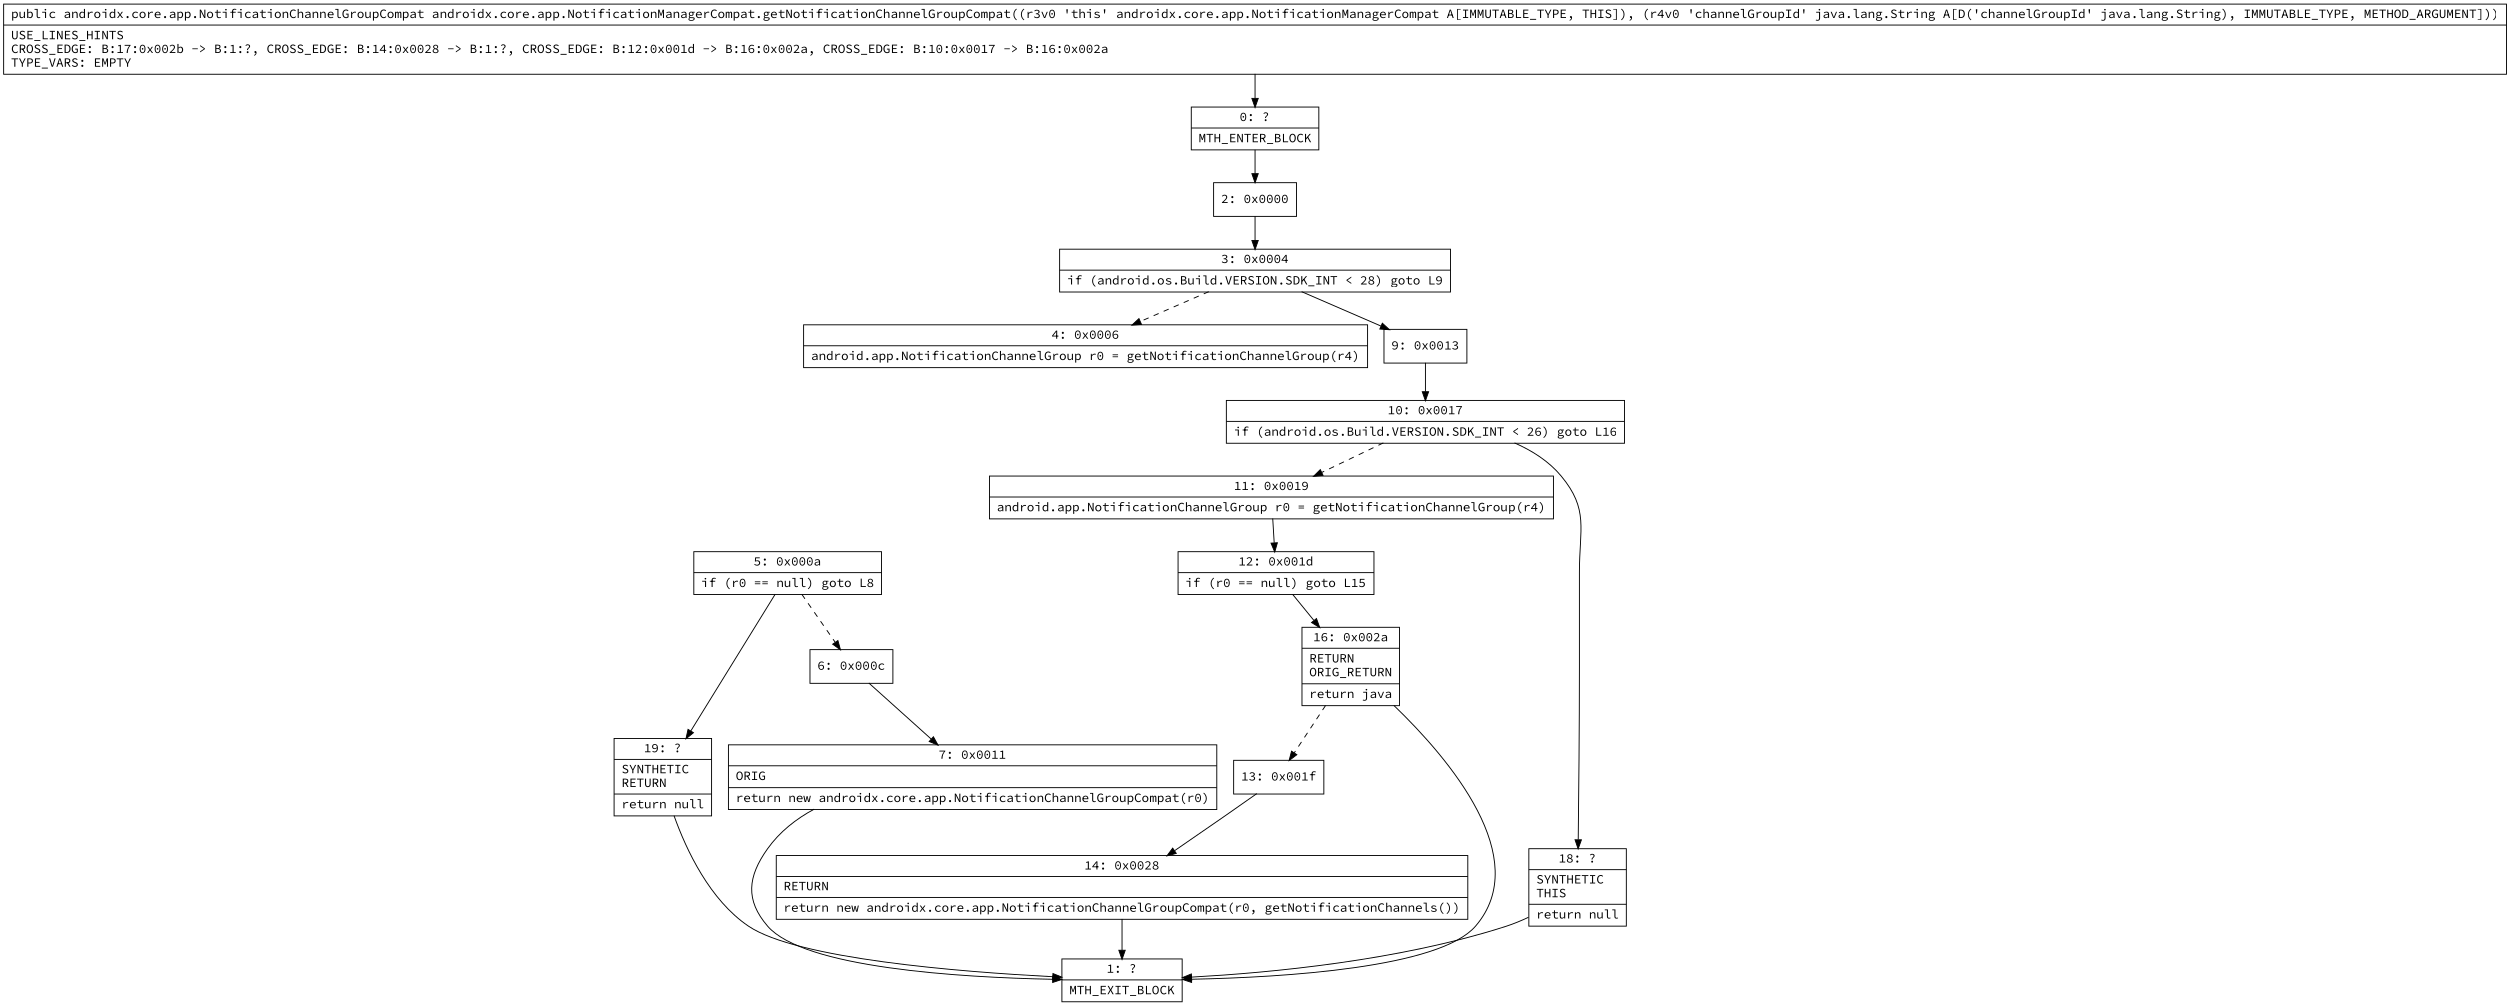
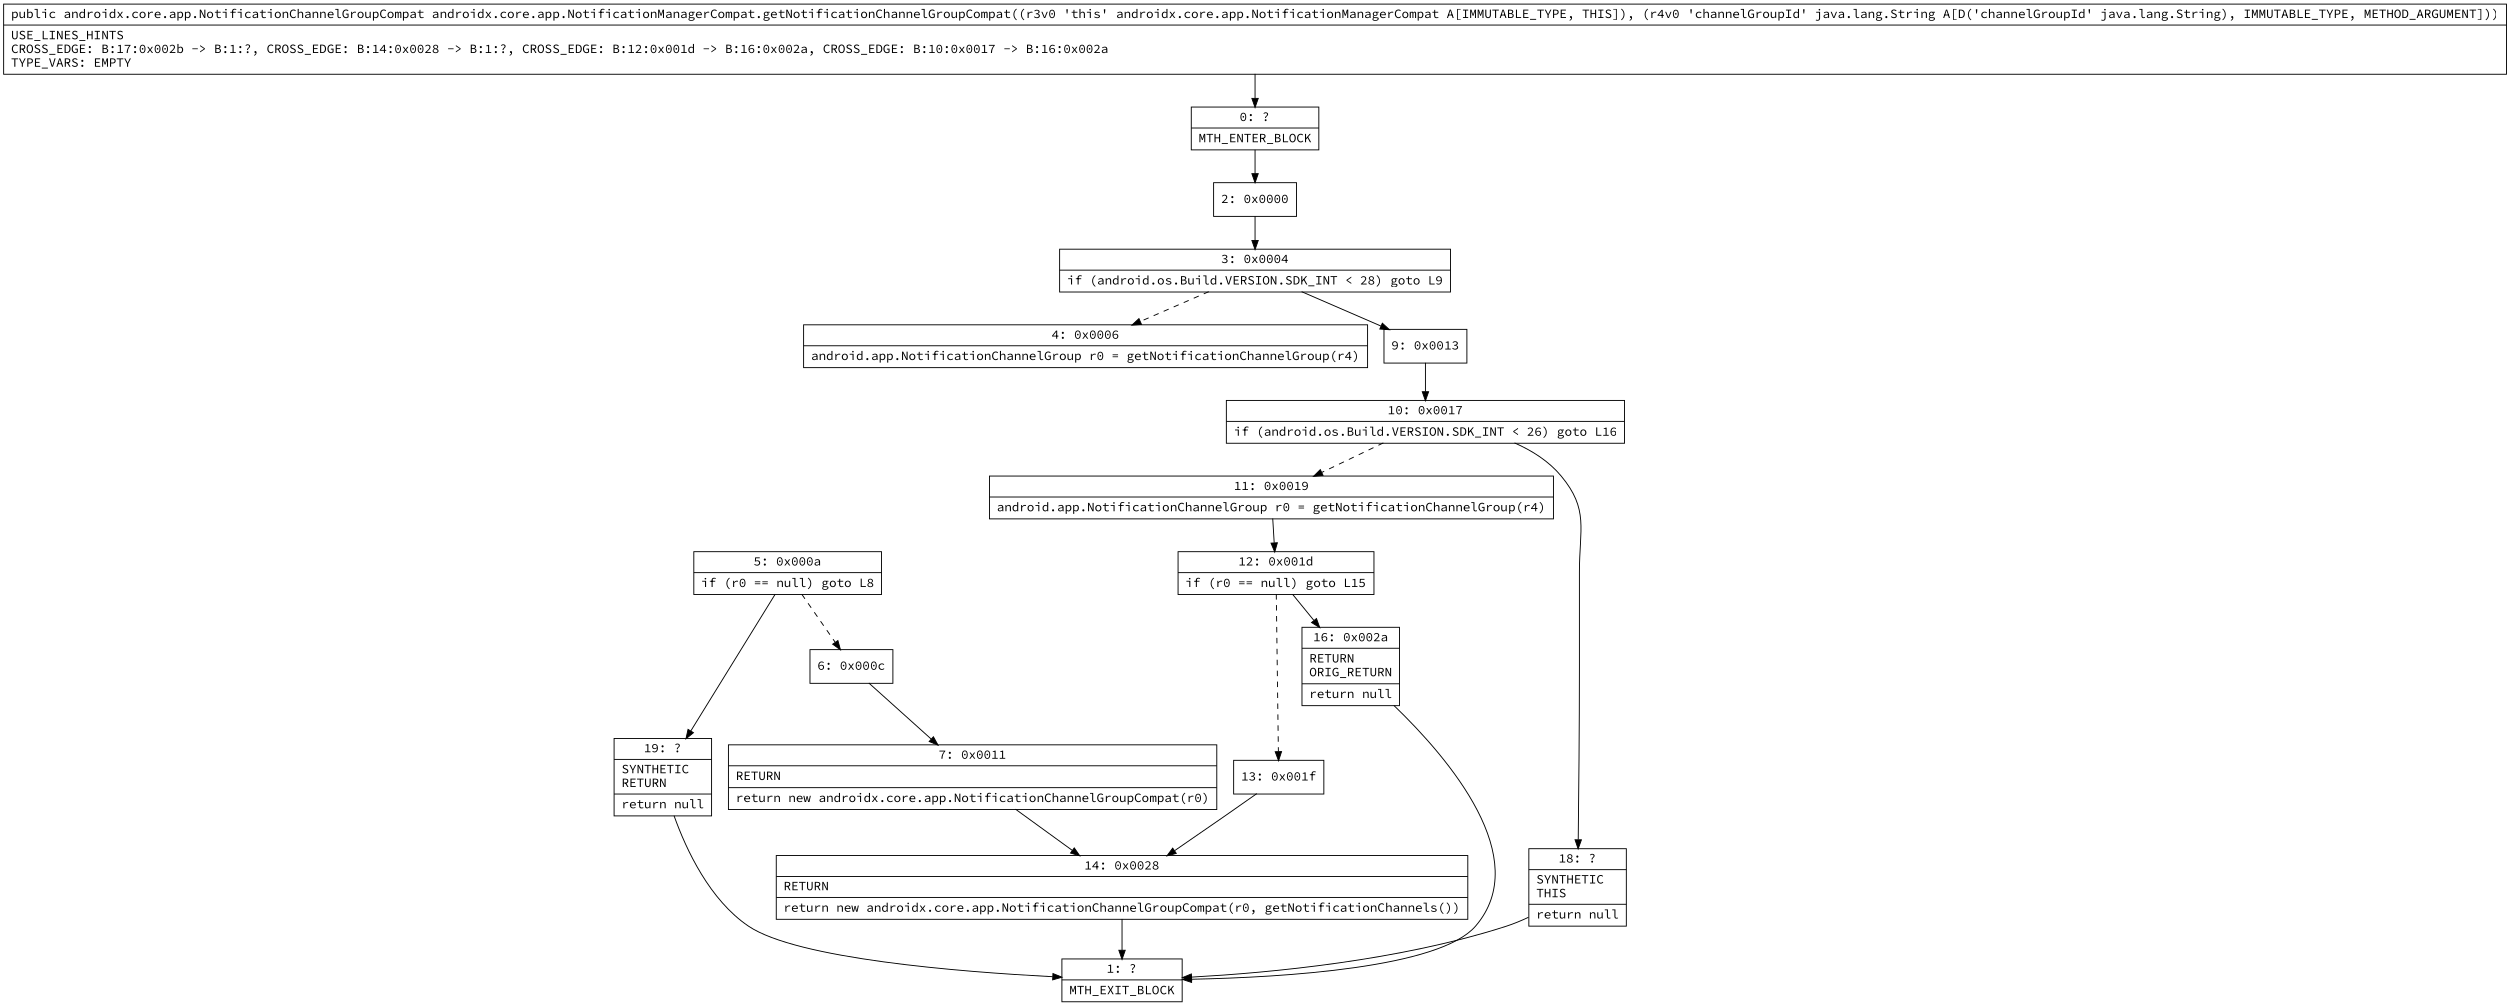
node "16: 0x002a": text "return java" -> "return null"
edge "16: 0x002a" -> "13: 0x001f": now "12: 0x001d" -> "13: 0x001f"
node "7: 0x0011": text "ORIG" -> "RETURN"
edge "7: 0x0011" -> "1: ?": now "7: 0x0011" -> "14: 0x0028"
